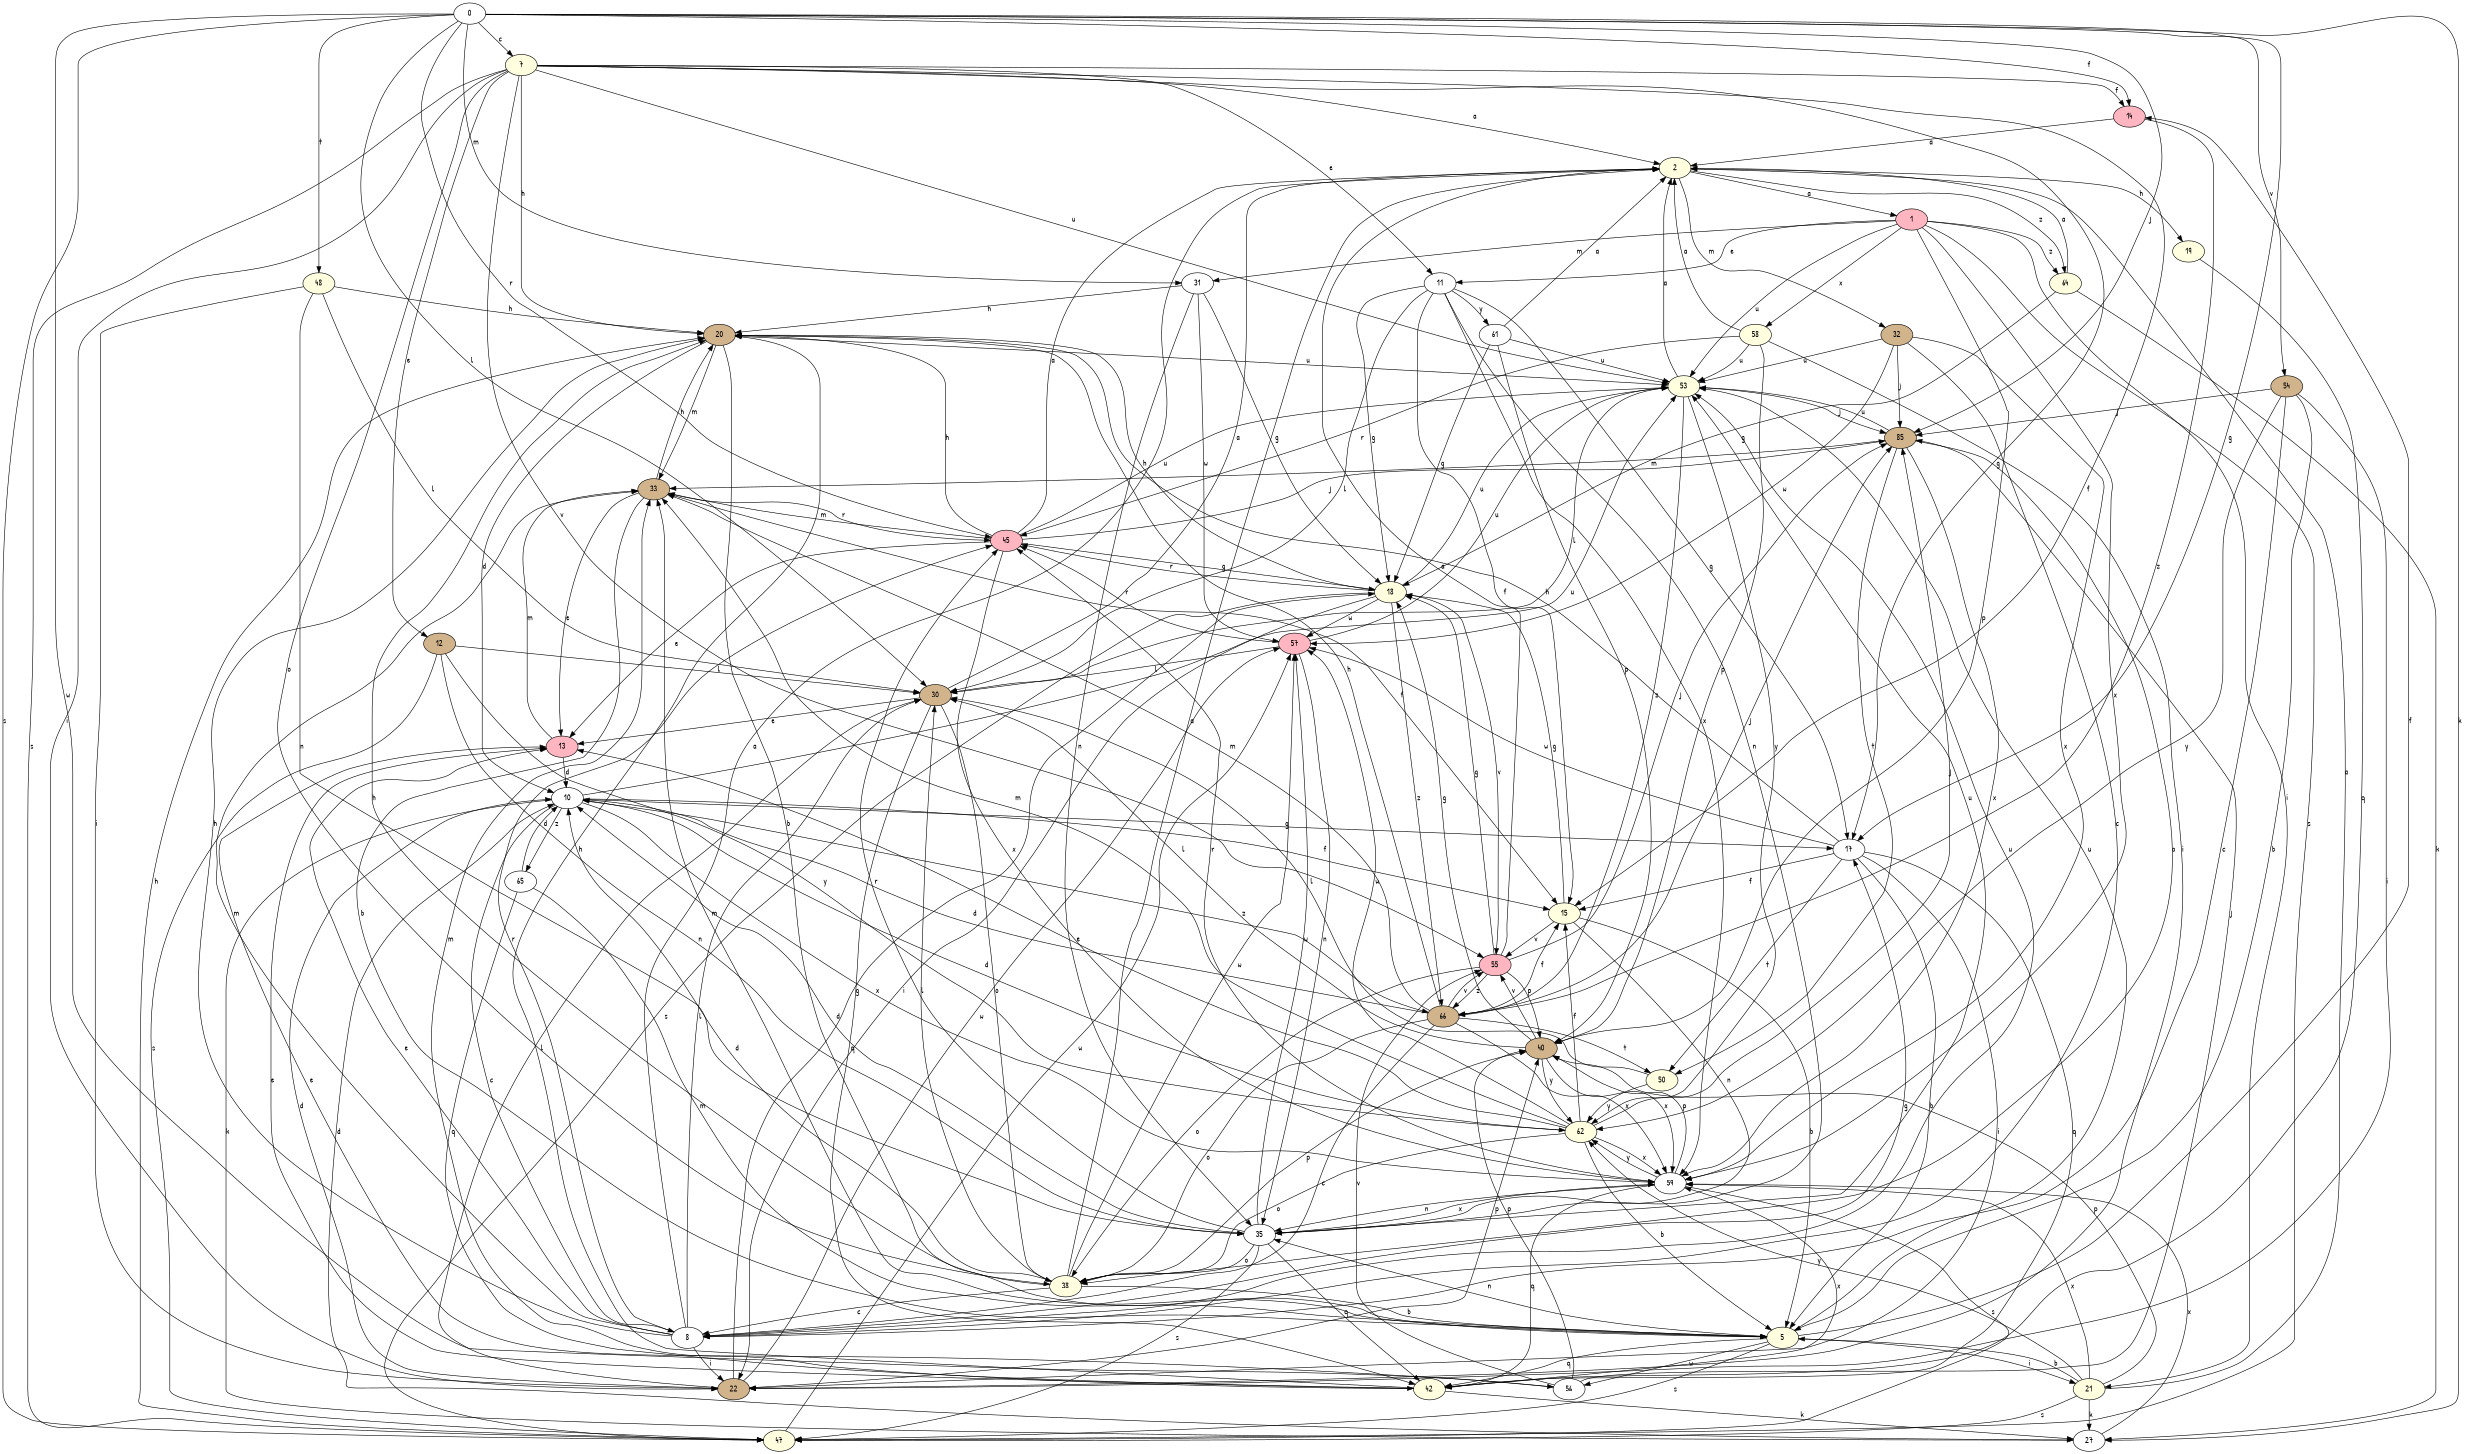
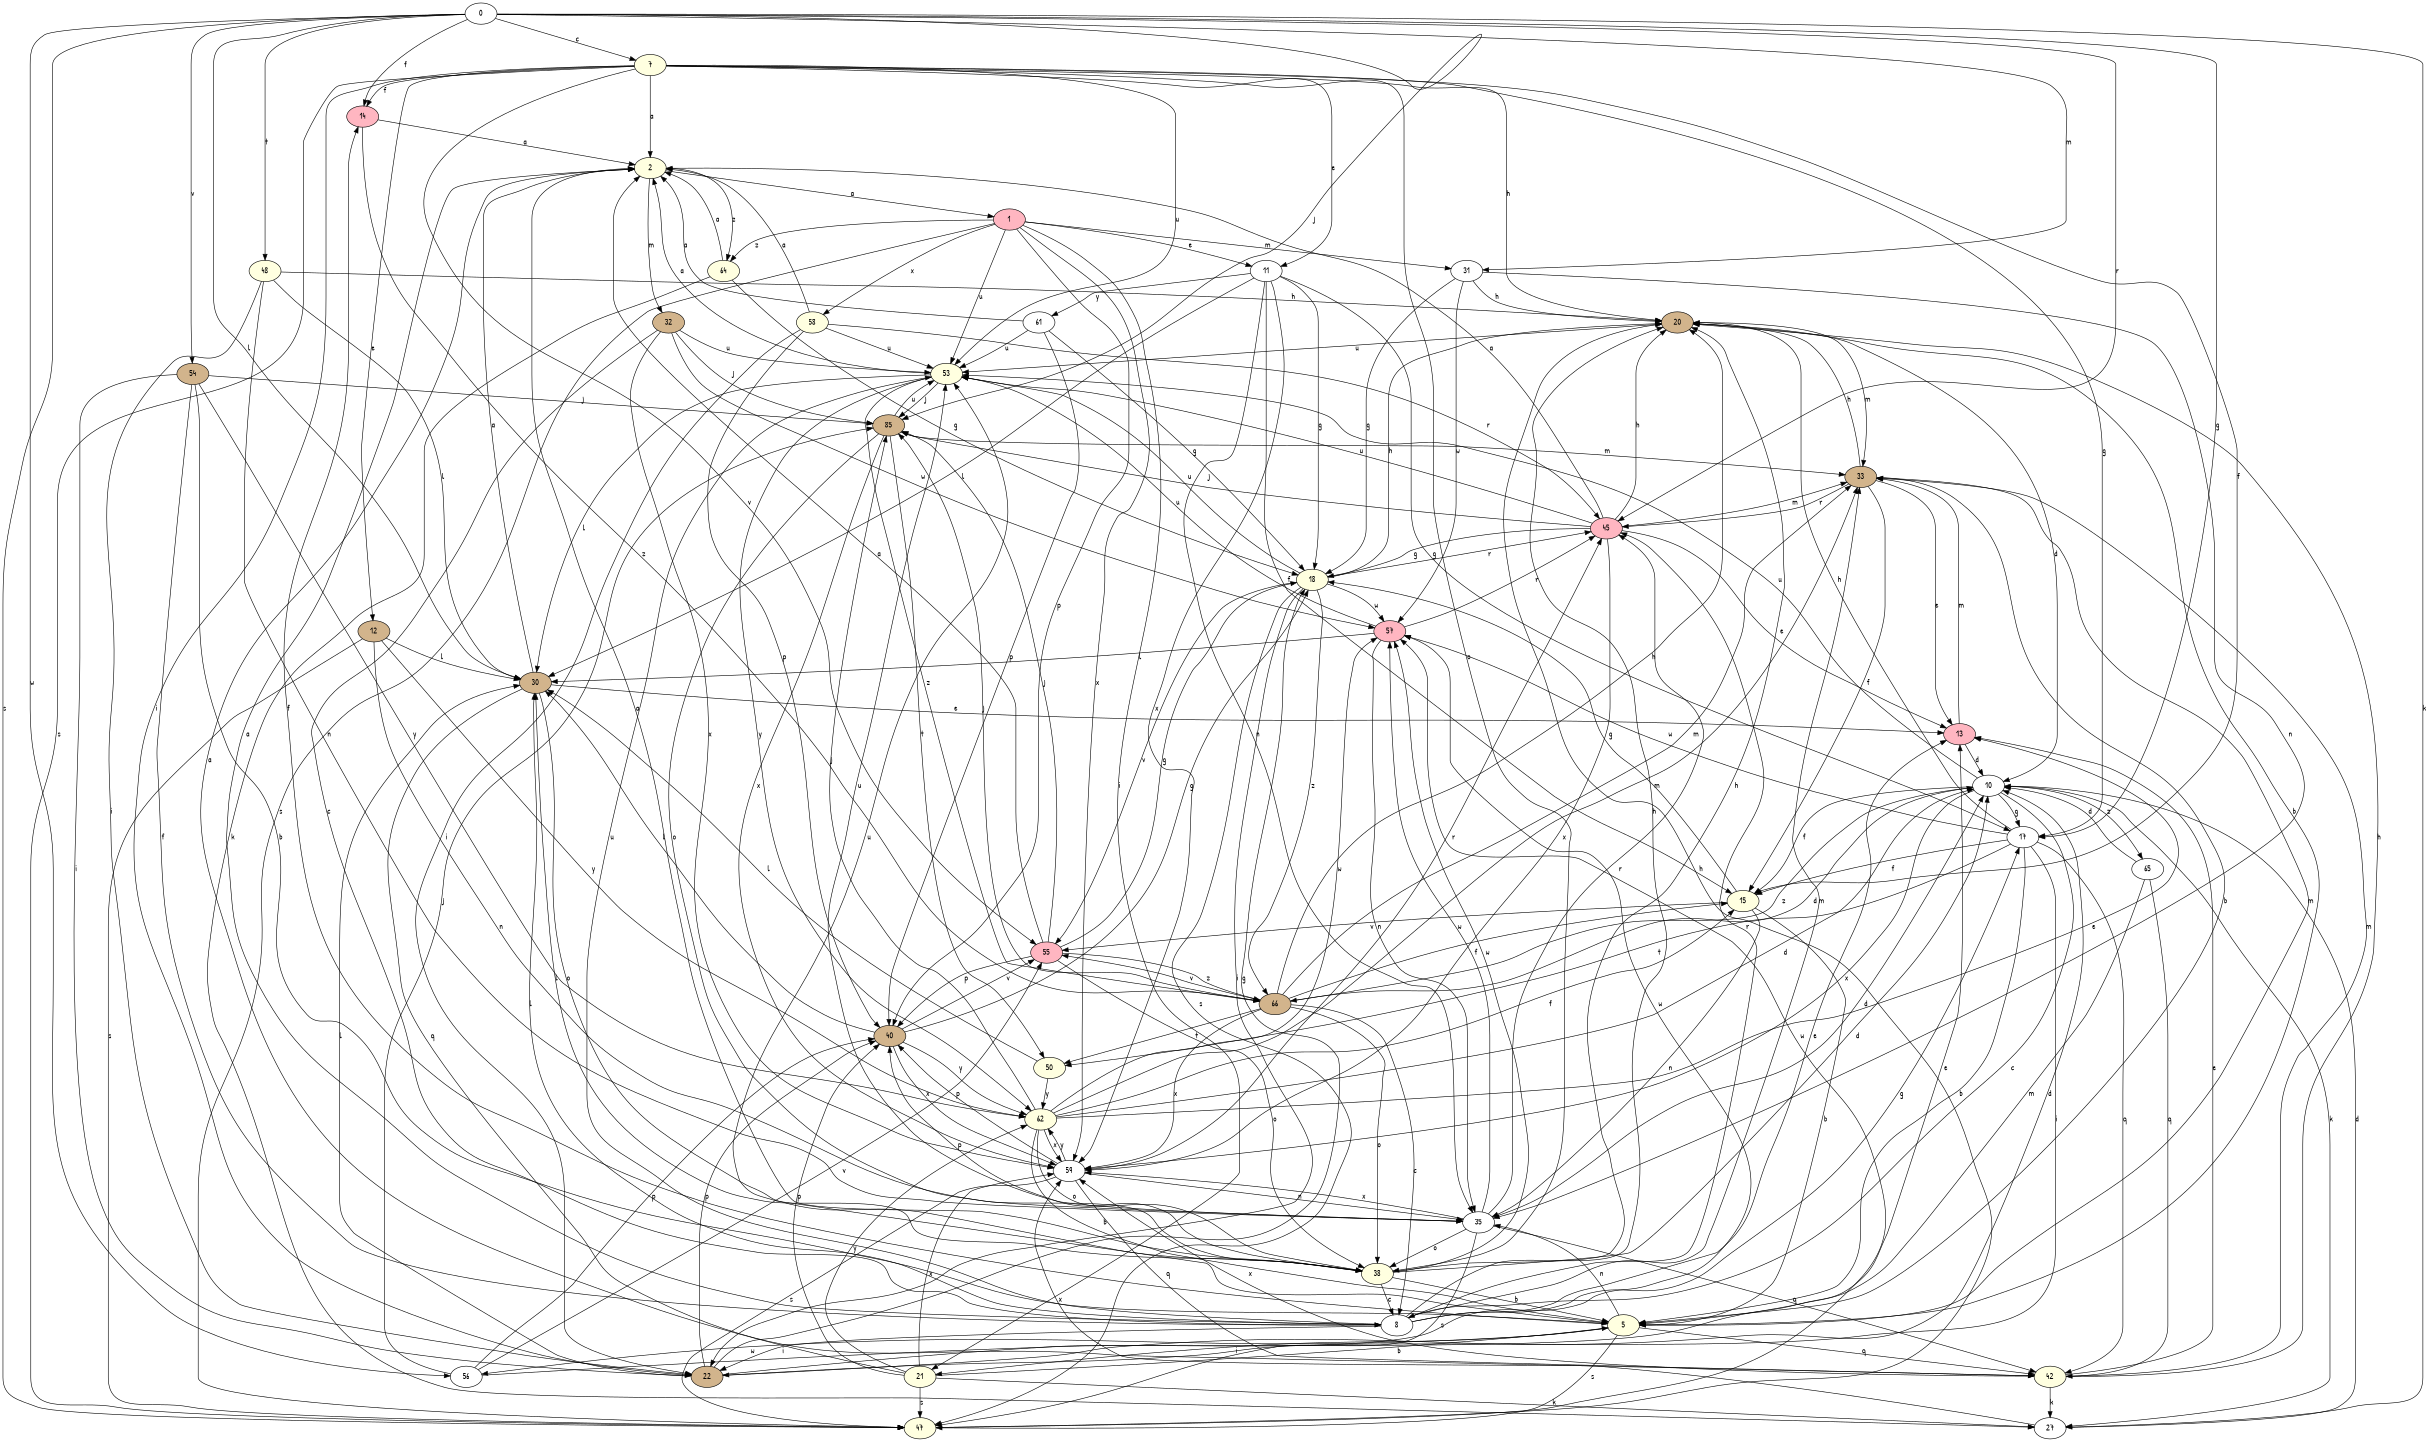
node "19": removed
edge "54" -> "8": label "c" -> "f"
